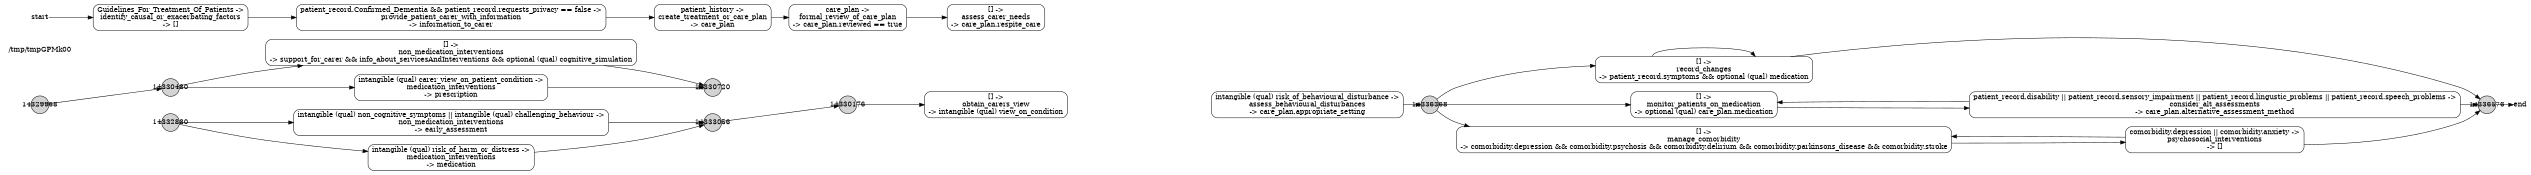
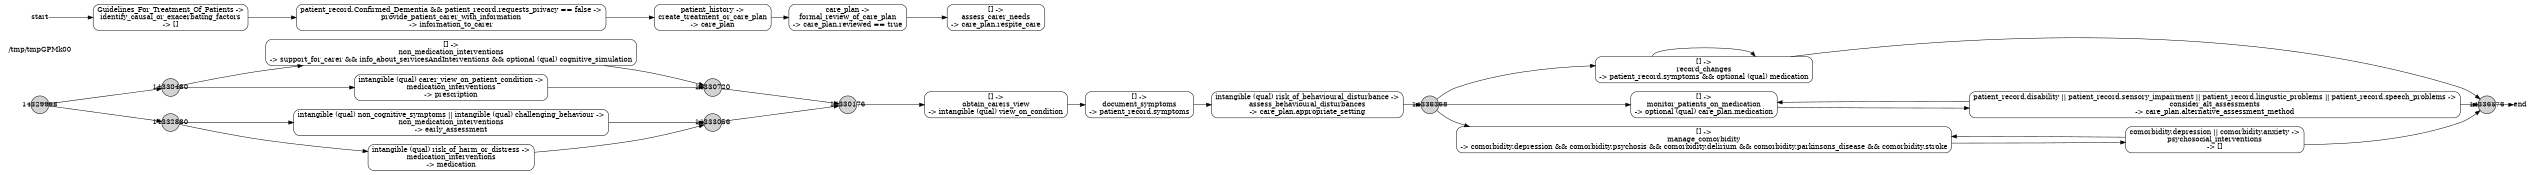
edge "14330720" -> "14330176": added
node "[] -> document_symptoms -> patient_record.symptoms": added
edge "14329968" -> "14332880": added
